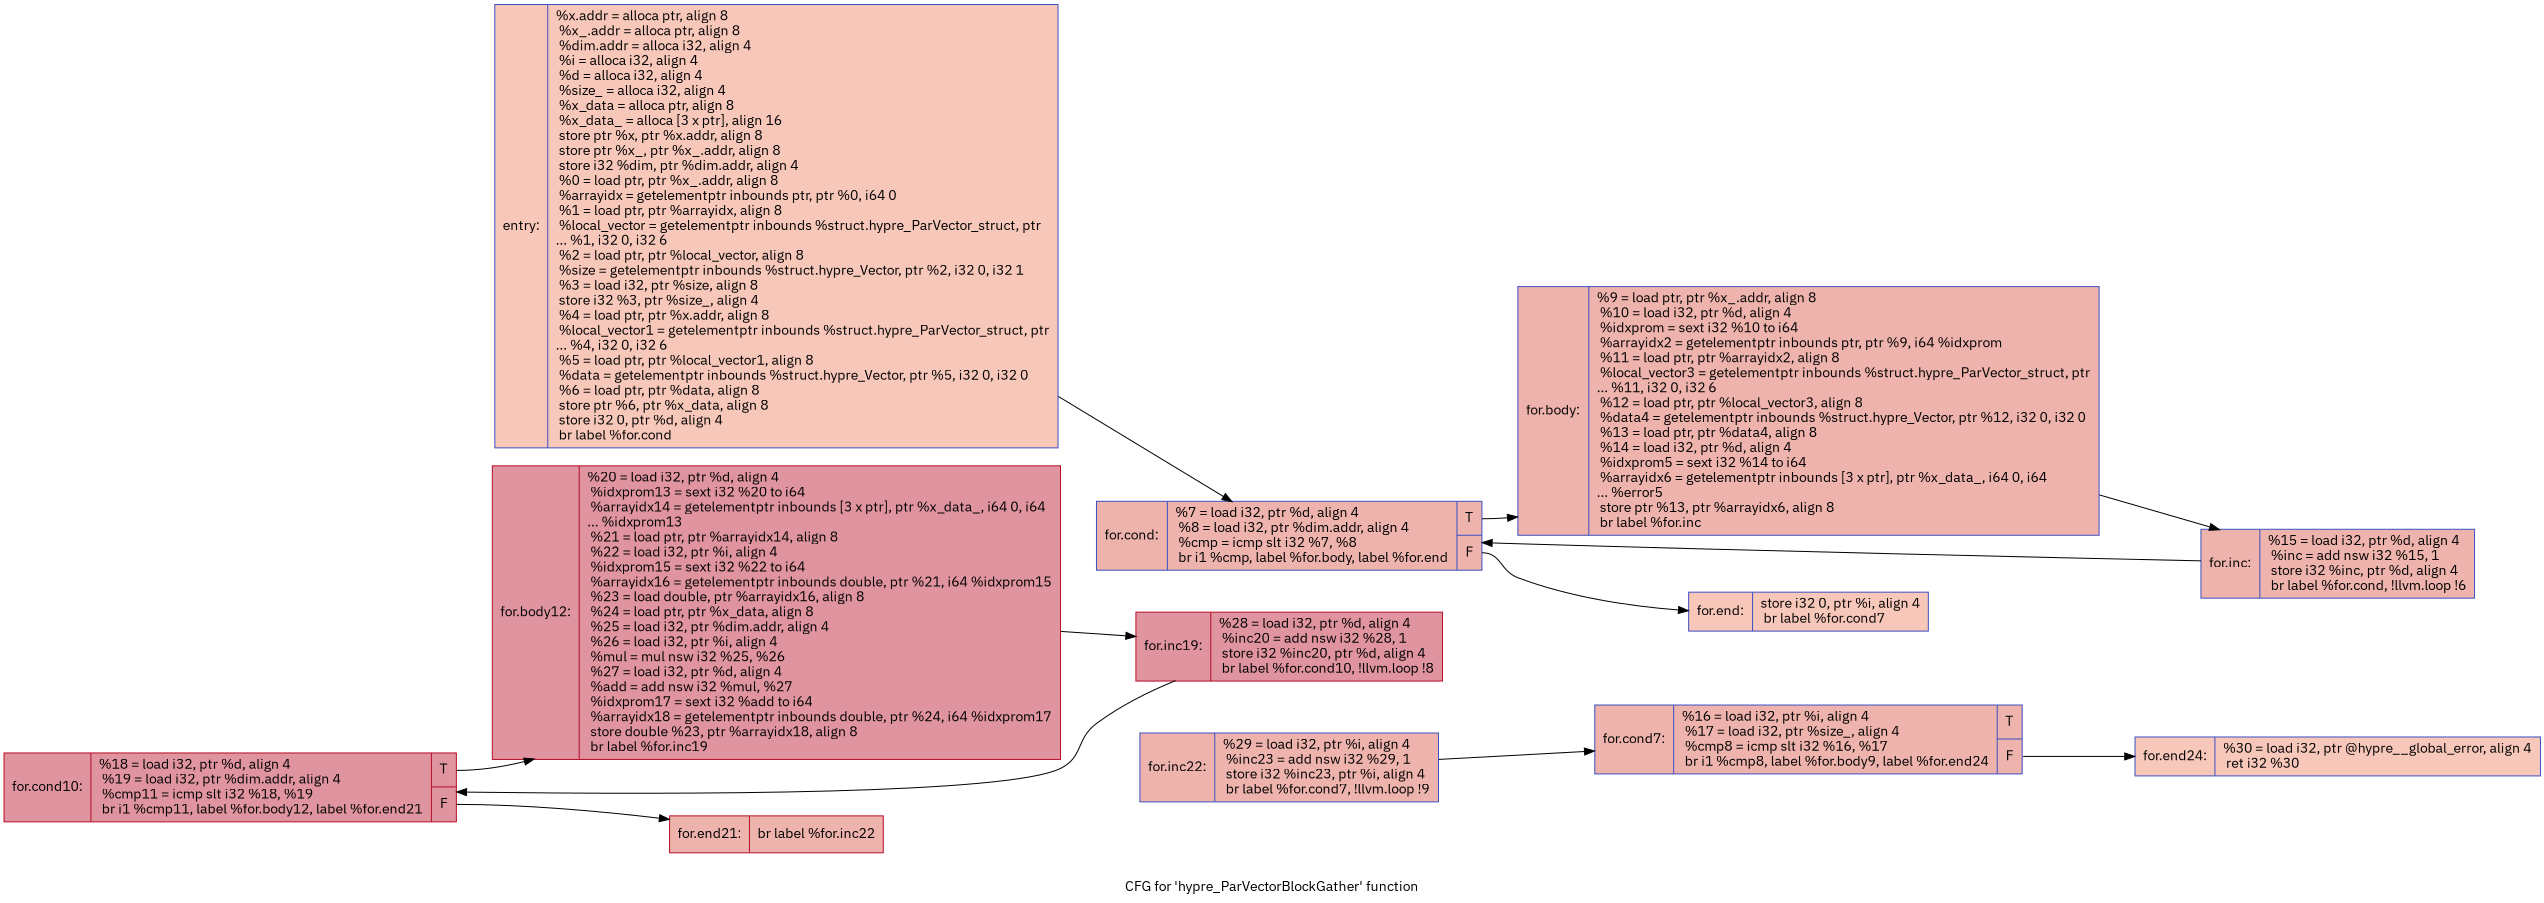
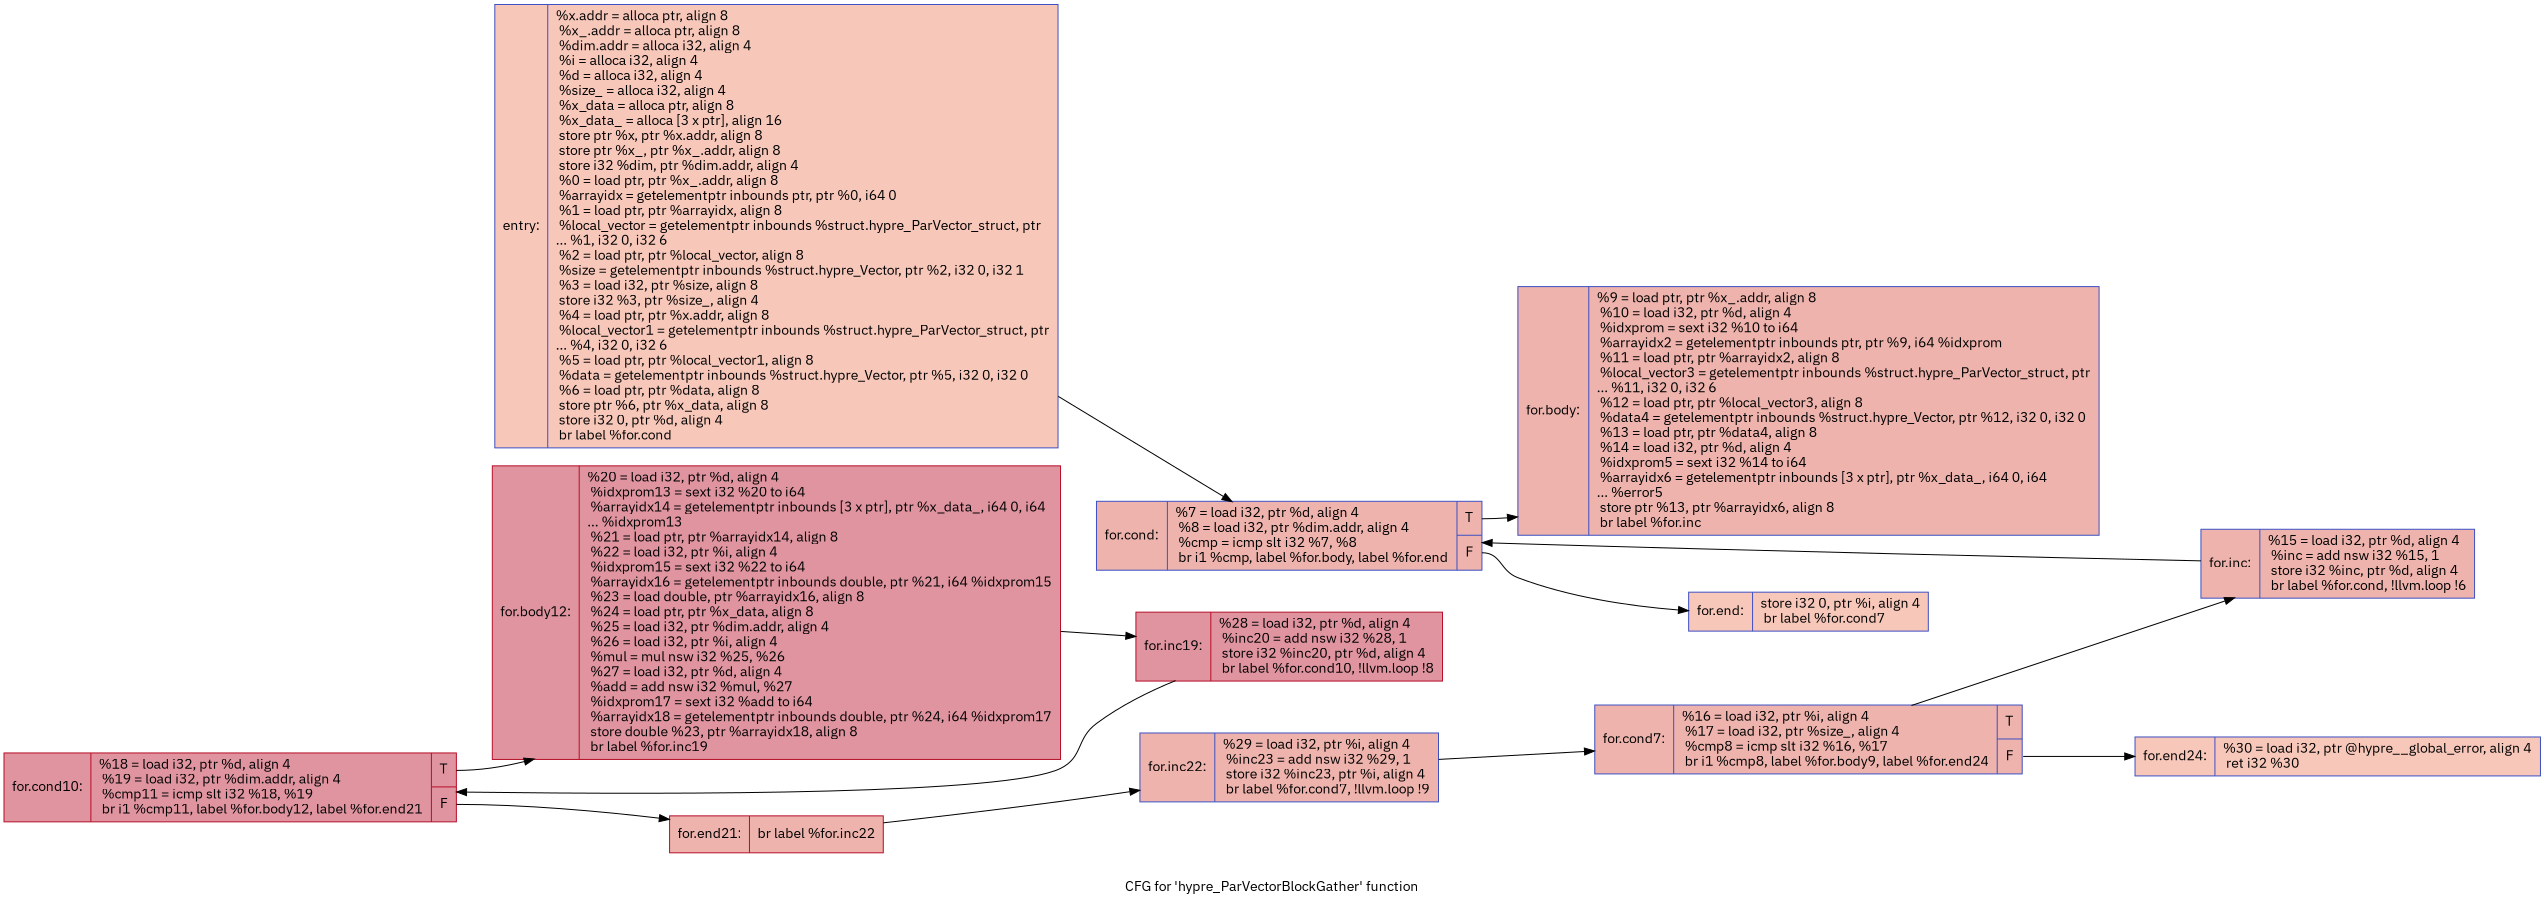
edge "for.body:" -> "for.inc:": now "for.cond7:" -> "for.inc:"
edge "for.end21:" -> "for.inc22:": added
